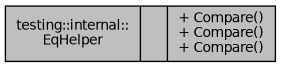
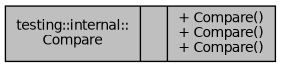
node "testing::internal::": text "EqHelper" -> "Compare"
